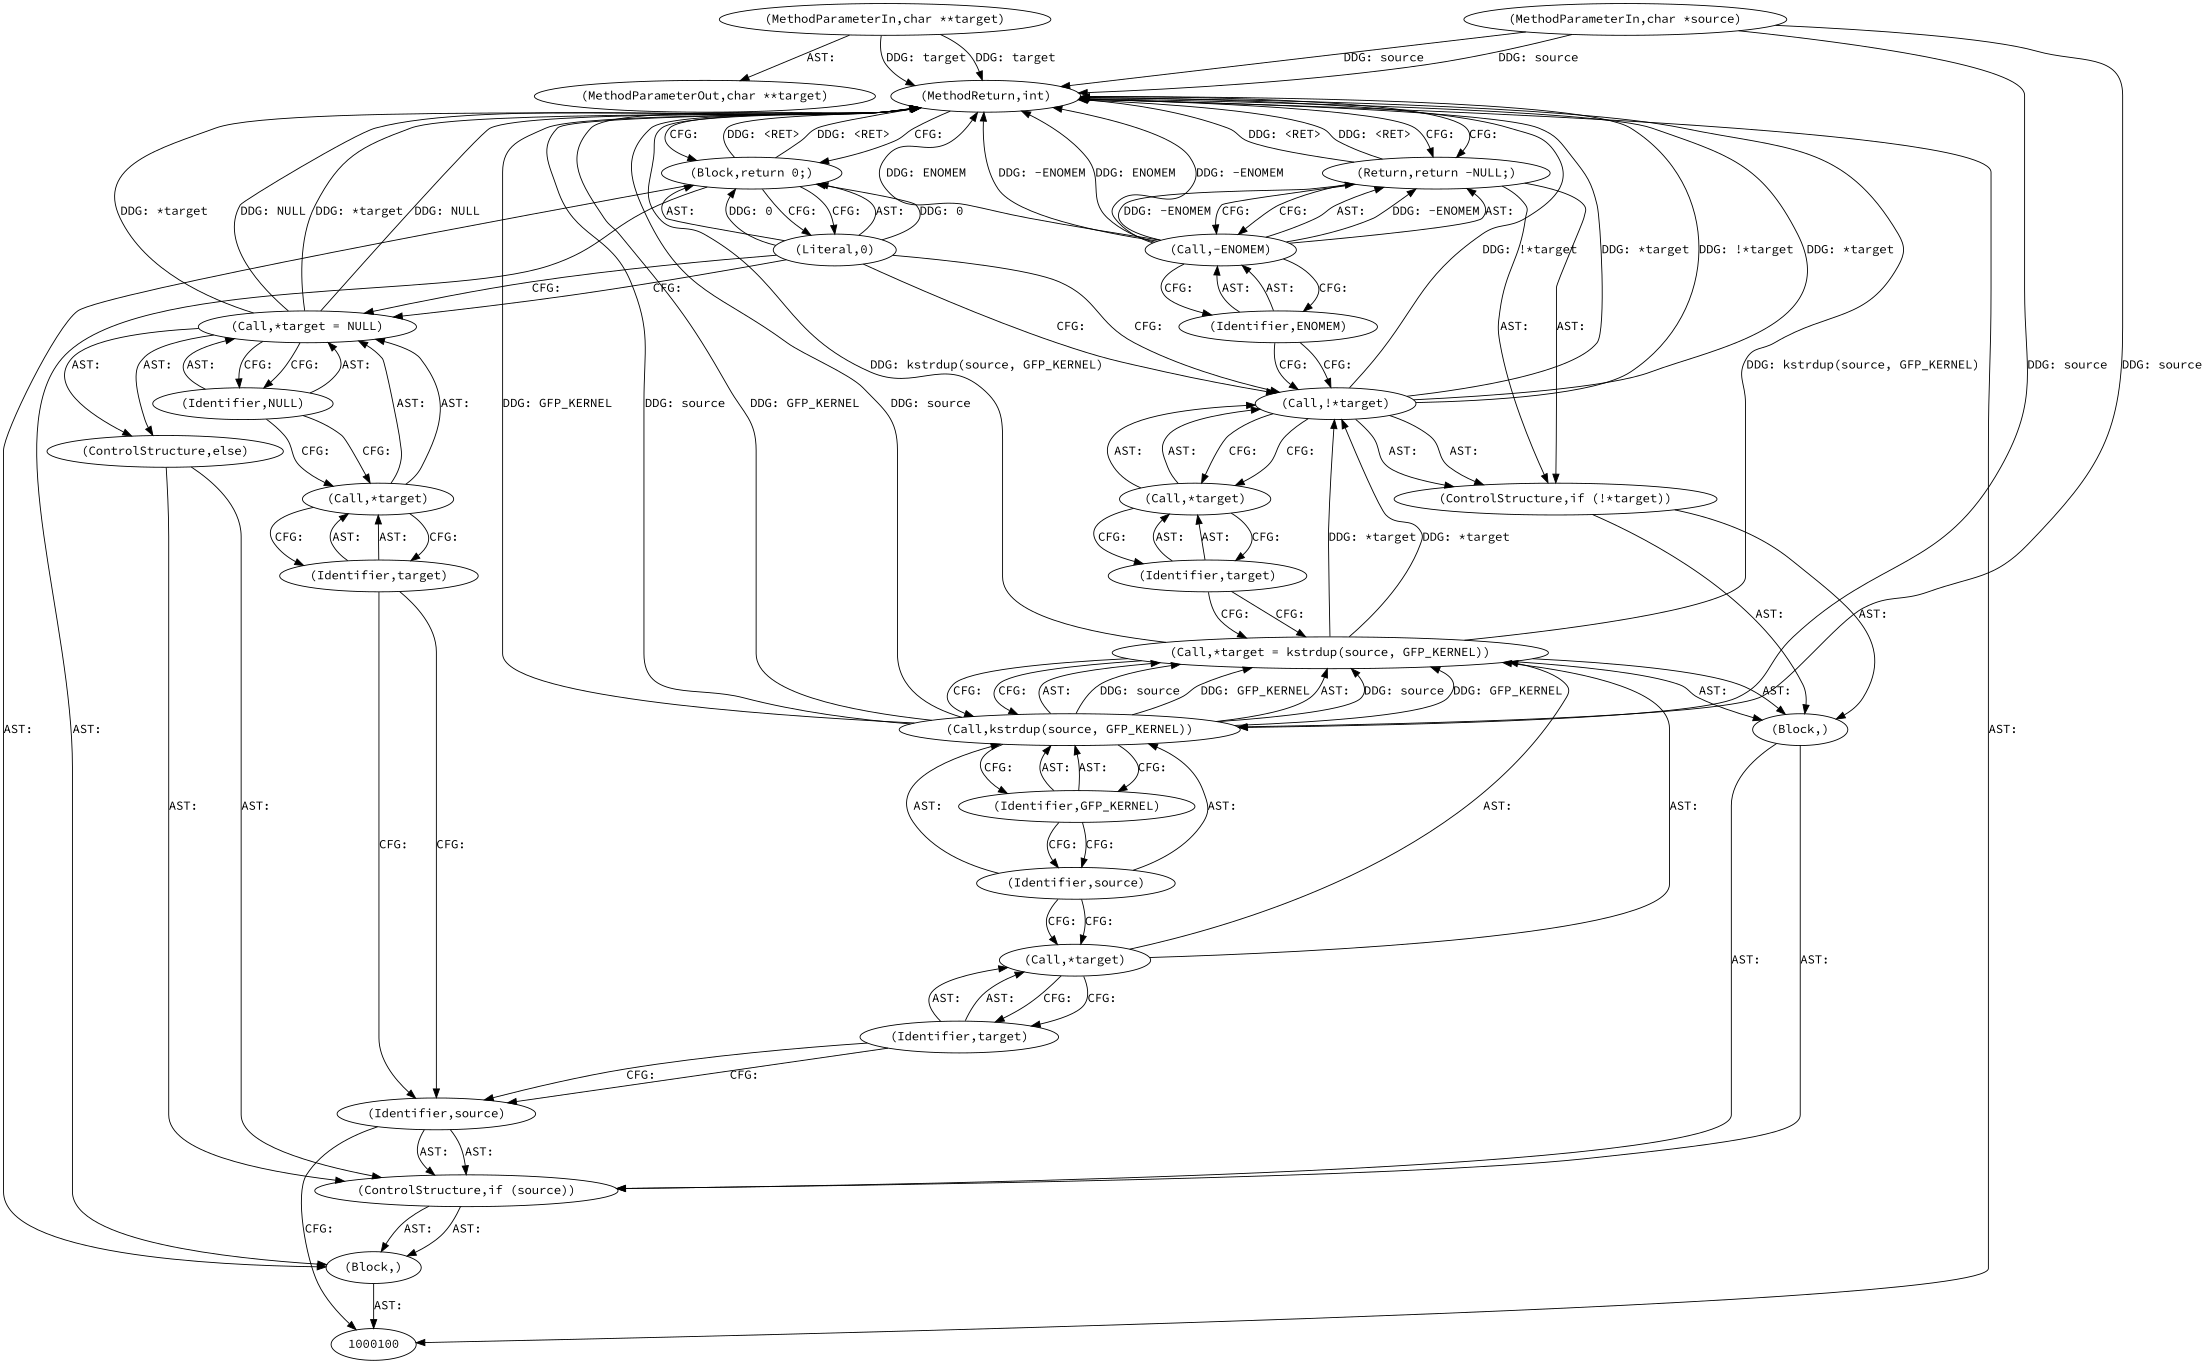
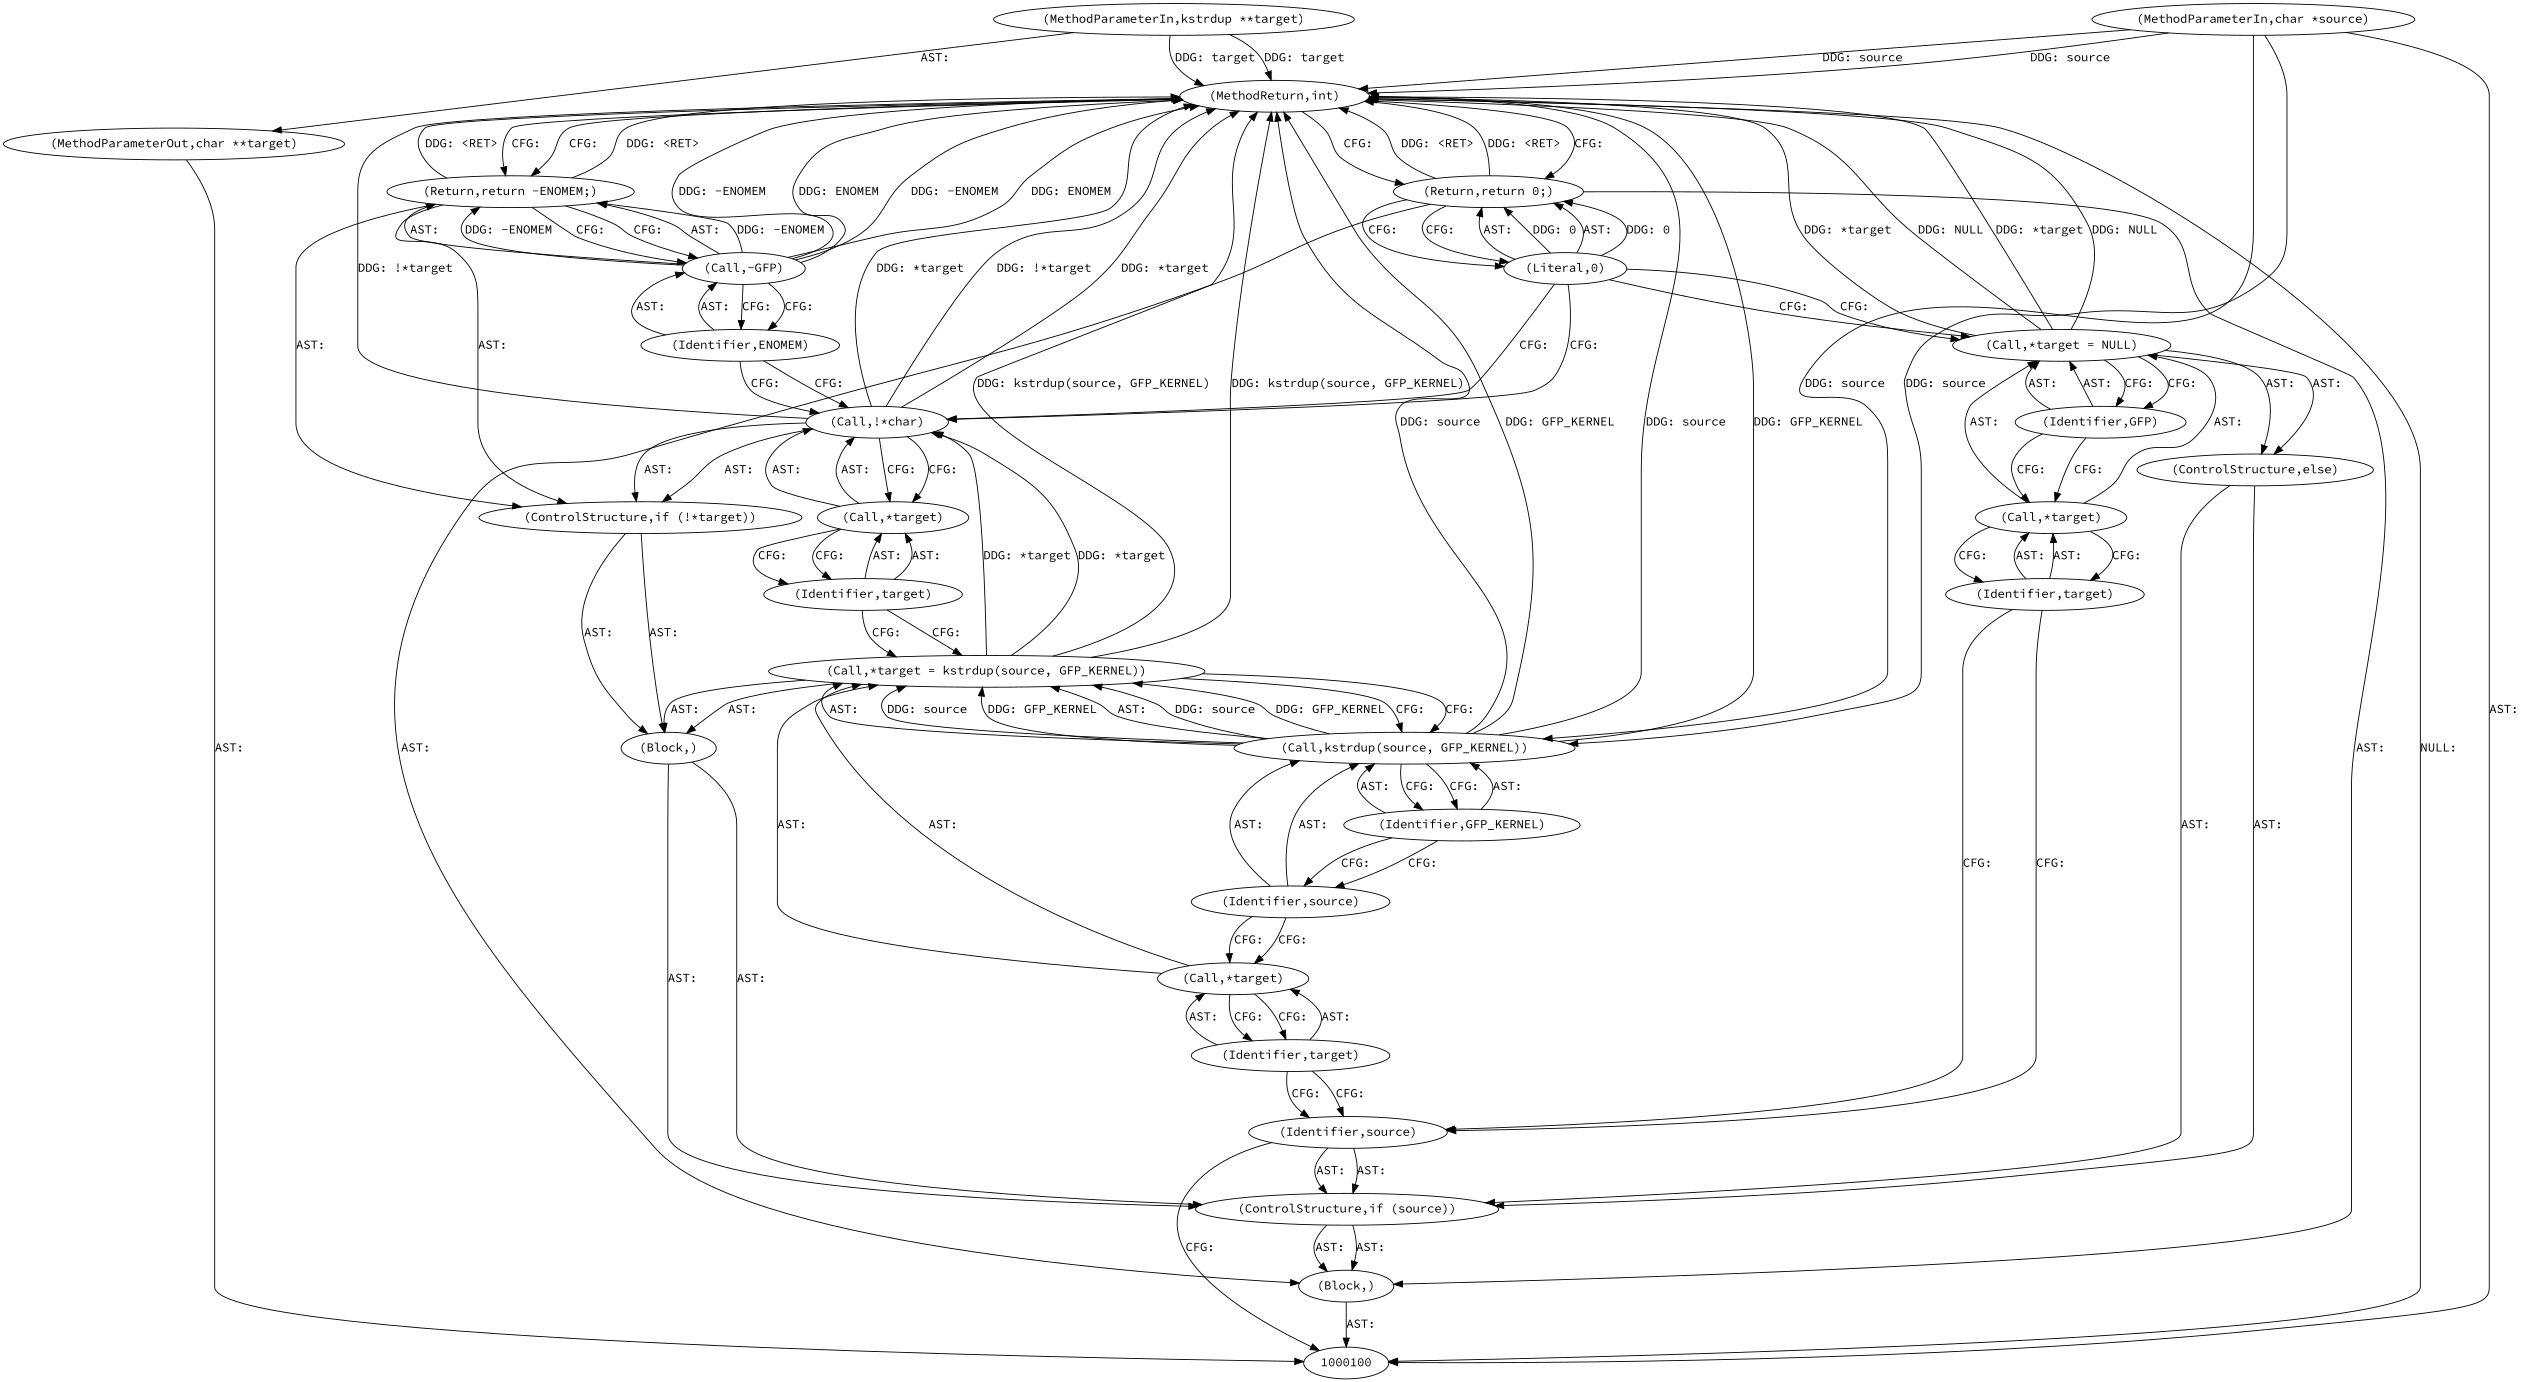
node "(MethodParameterIn,char **target)": label "(MethodParameterIn,char **target)" -> "(MethodParameterIn,kstrdup **target)"
node "(Block,return 0;)": label "(Block,return 0;)" -> "(Return,return 0;)"
node "(Return,return -NULL;)": label "(Return,return -NULL;)" -> "(Return,return -ENOMEM;)"
node "(Call,-ENOMEM)": label "(Call,-ENOMEM)" -> "(Call,-GFP)"
node "(Identifier,NULL)": label "(Identifier,NULL)" -> "(Identifier,GFP)"
node "(Call,!*target)": label "(Call,!*target)" -> "(Call,!*char)"
edge "(MethodReturn,int)" -> "1000100": label "AST: " -> "NULL: "
edge "(MethodParameterIn,char *source)" -> "1000100": added, label "AST:"
edge "(MethodParameterOut,char **target)" -> "1000100": added, label "AST:"
